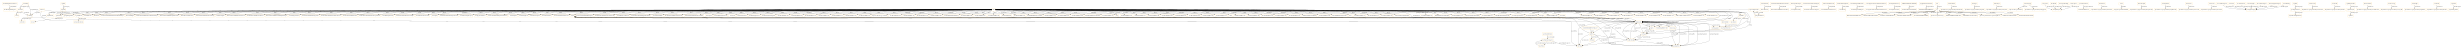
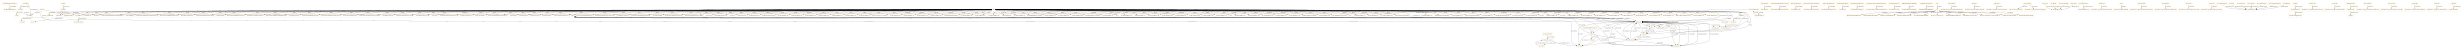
node "-70e1af6b:162a4fdbbe9:-7fd7": added
